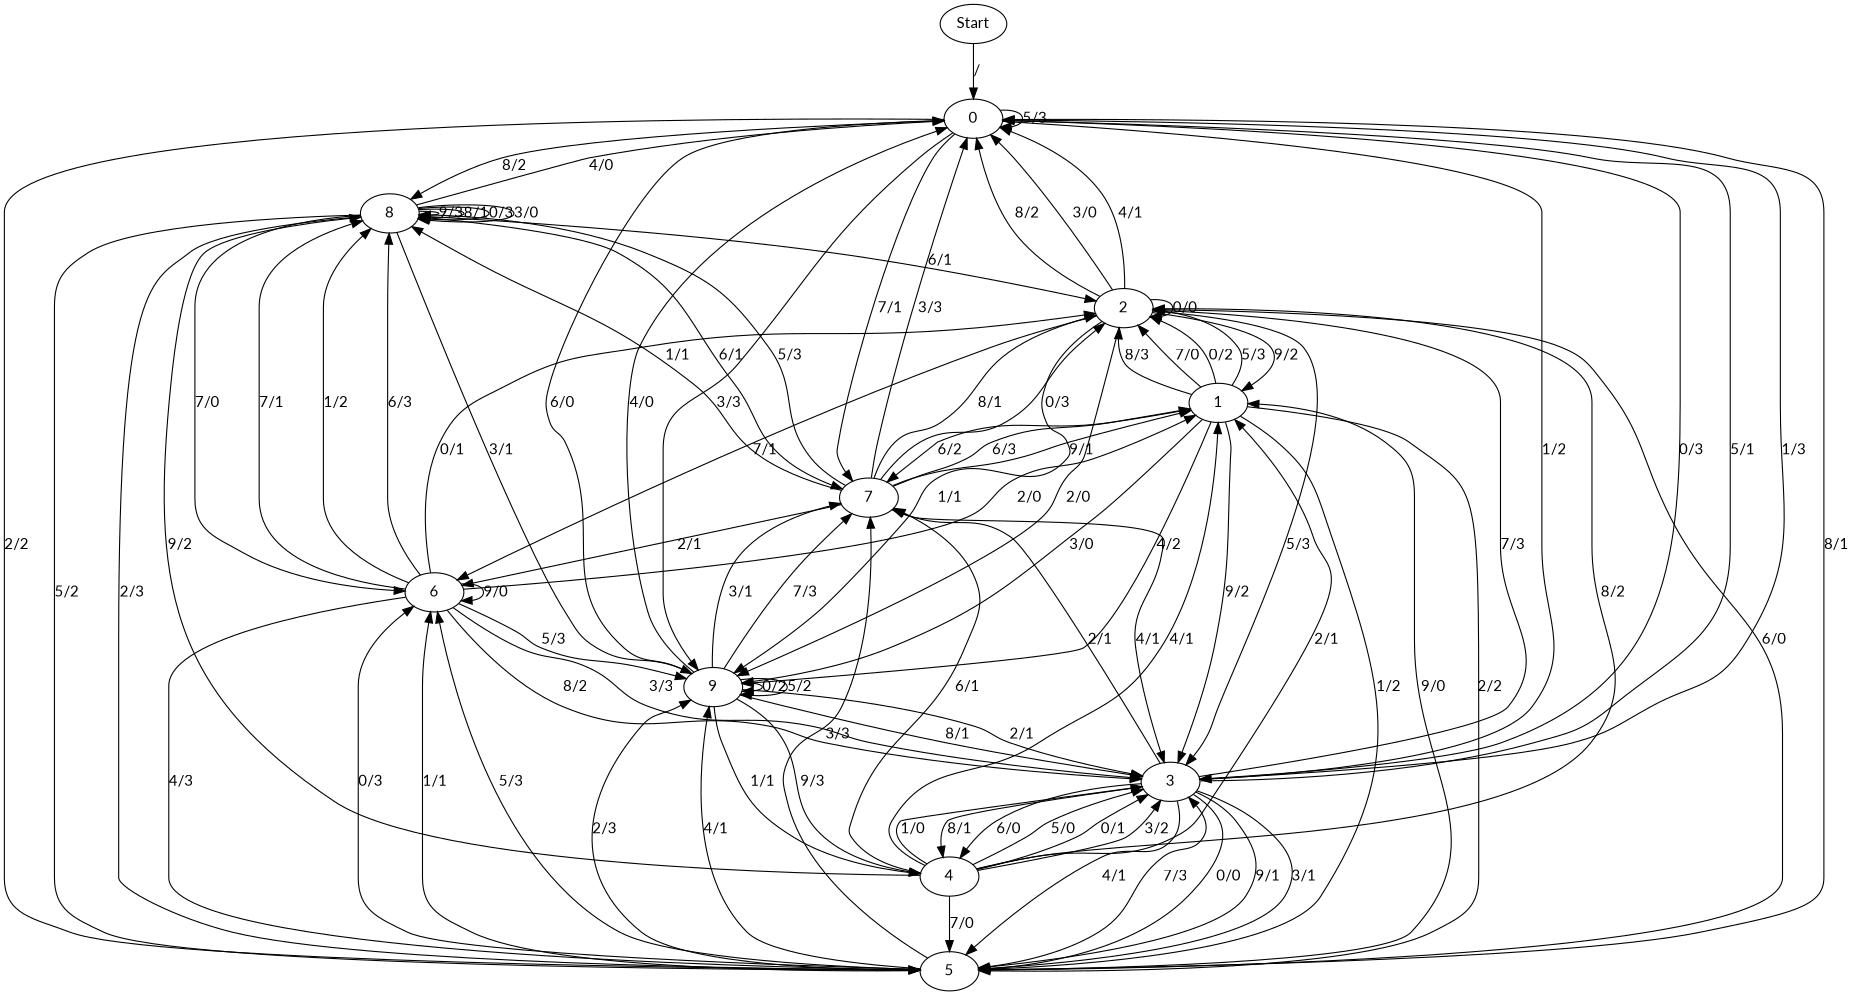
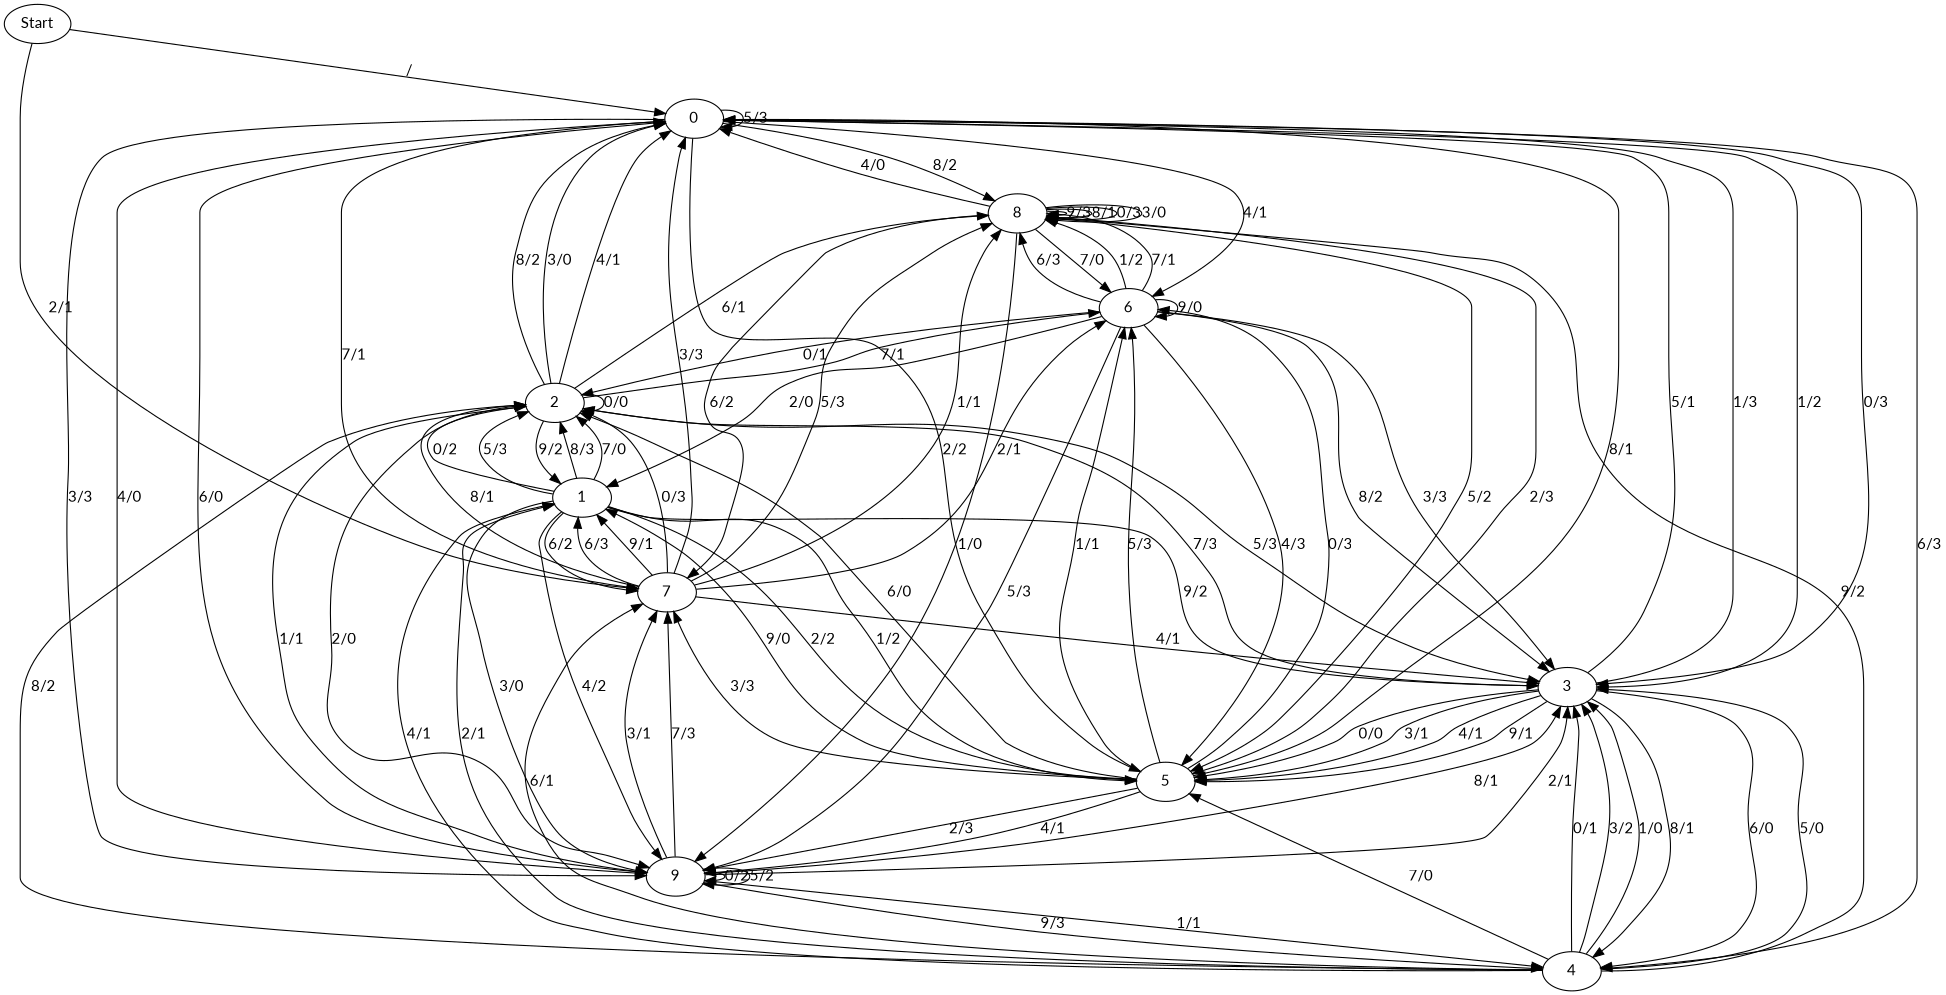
edge "0" -> "6": added, label "4/1"
edge "0" -> "4": added, label "6/3"
edge "8" -> "2": reversed
edge "8" -> "7": label "6/1" -> "6/2"
edge "8" -> "9": label "3/1" -> "1/0"
edge "3" -> "7": now "Start" -> "7"
edge "5" -> "3": removed, label "7/3"
